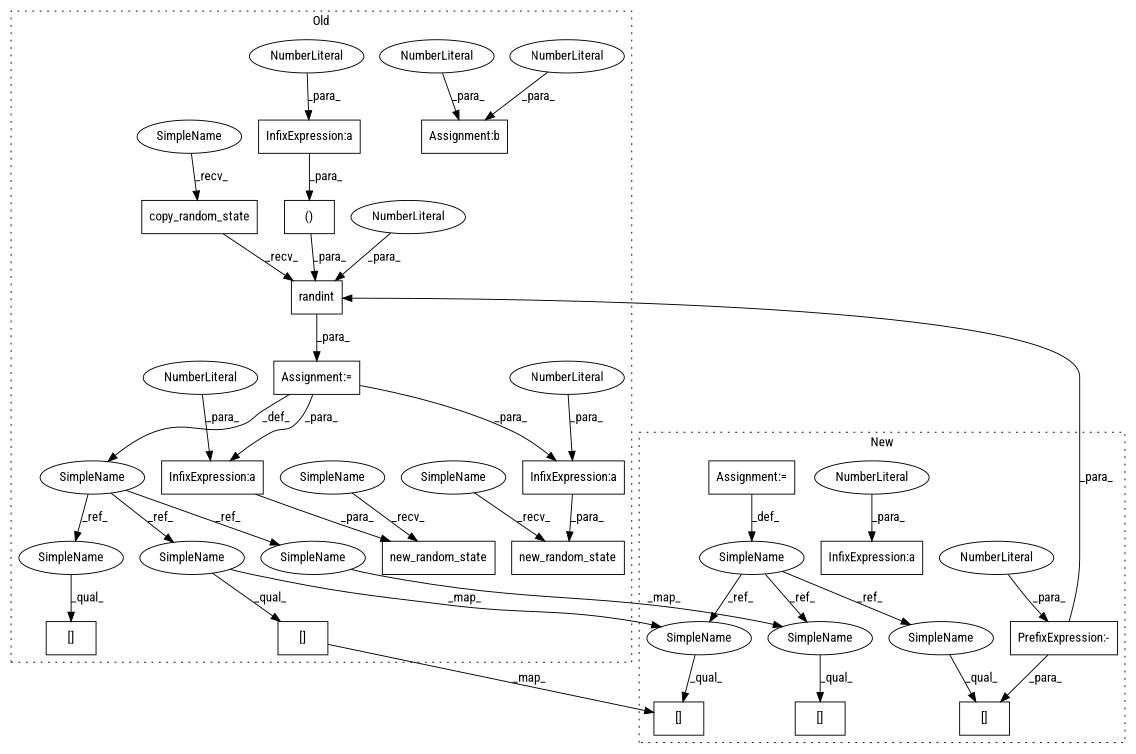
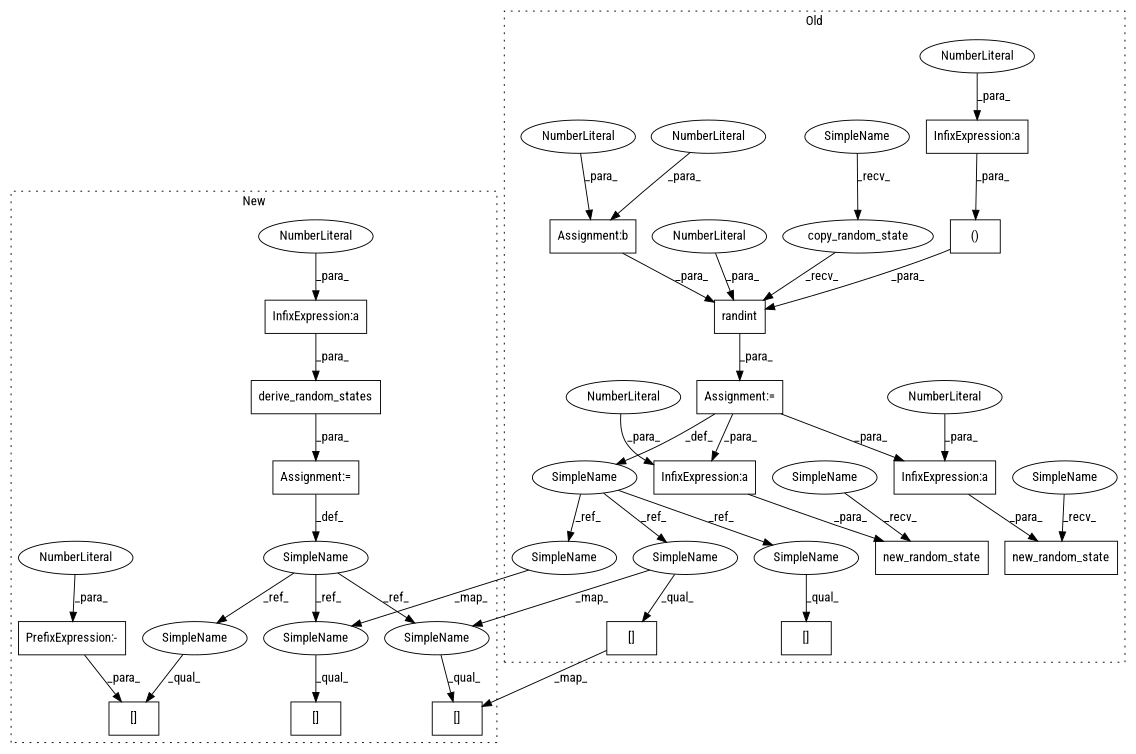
node "copy_random_state": shape box -> ellipse
edge "PrefixExpression:-" -> "randint": now "Assignment:b" -> "randint"
node "derive_random_states": added
